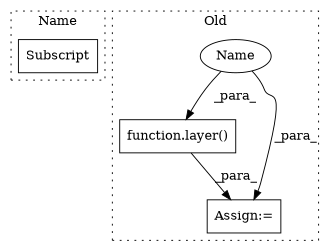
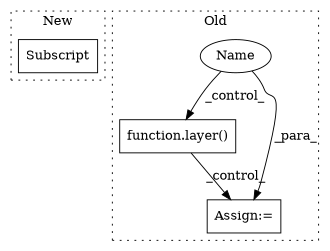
cluster "Name": label "Name" -> "New"
edge "Name" -> "function.layer()": label "_para_" -> "_control_"
edge "function.layer()" -> "Assign:=": label "_para_" -> "_control_"
